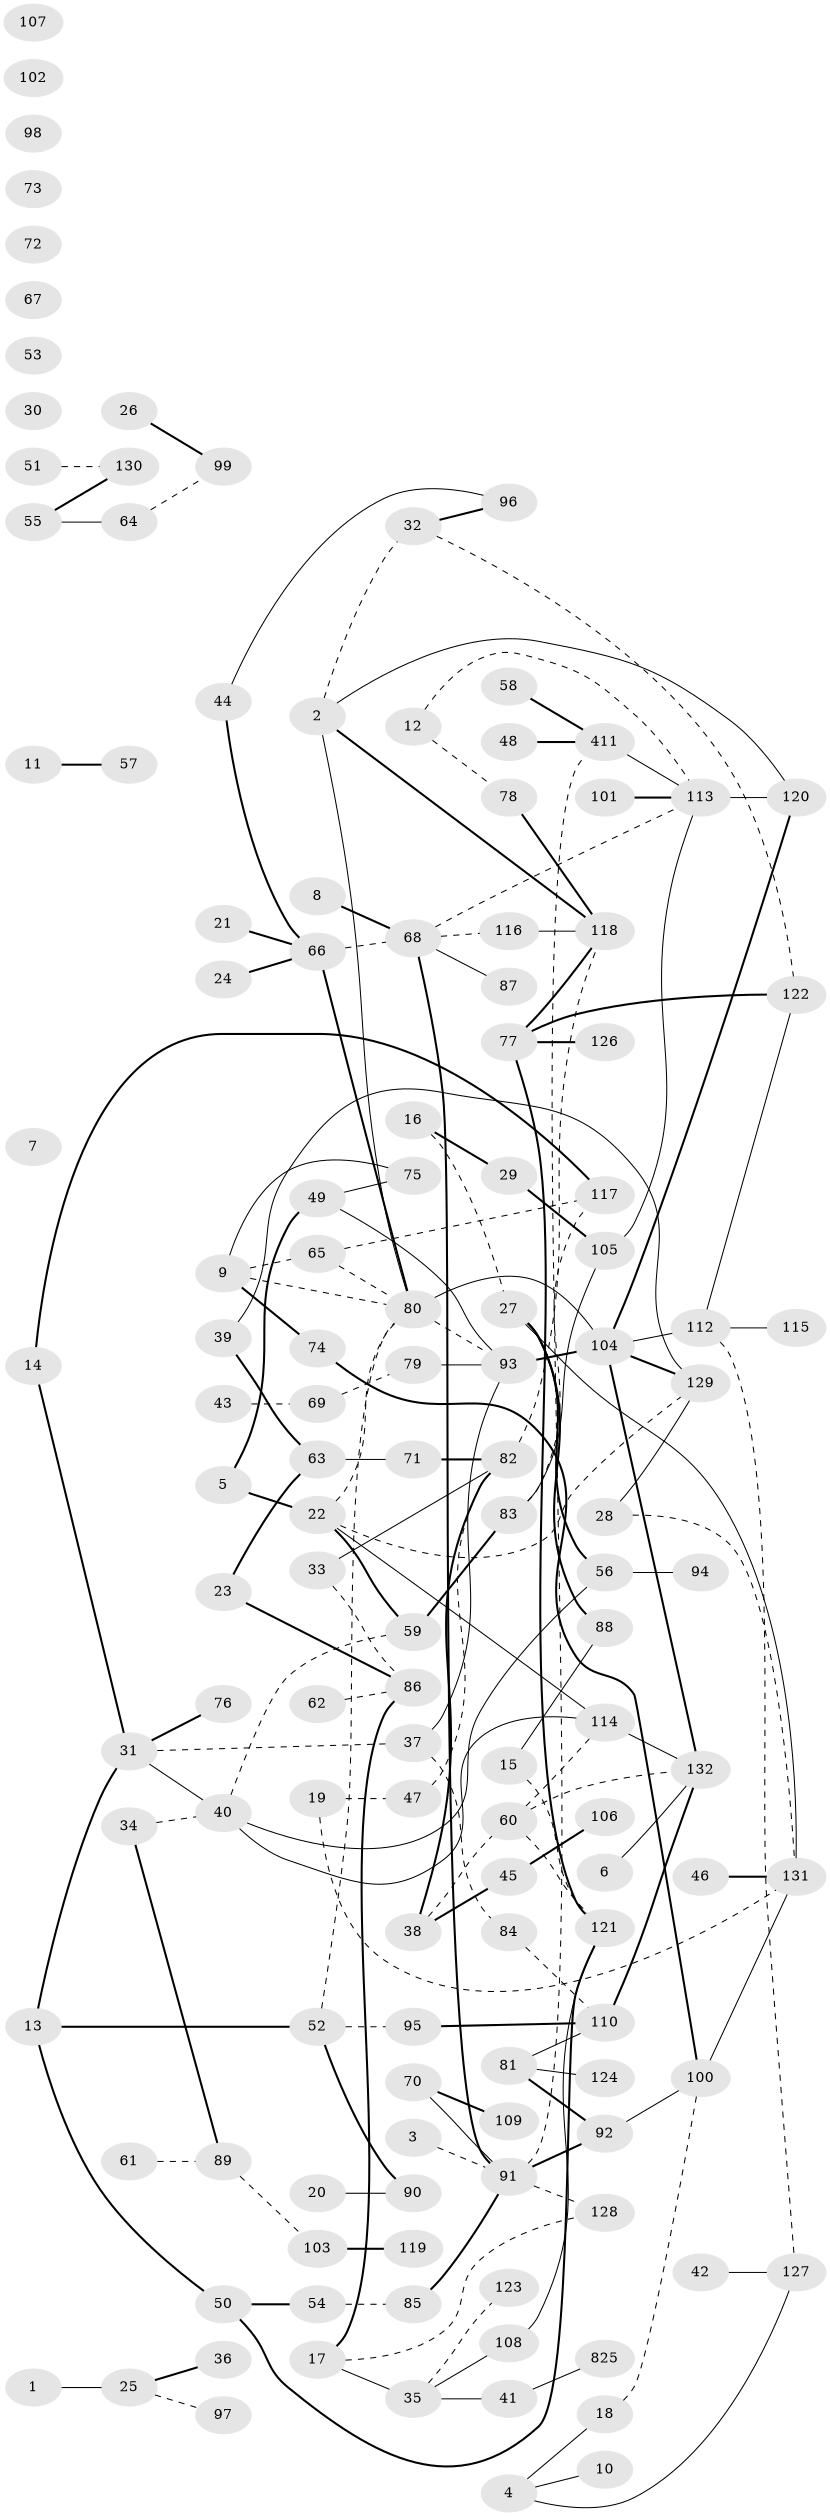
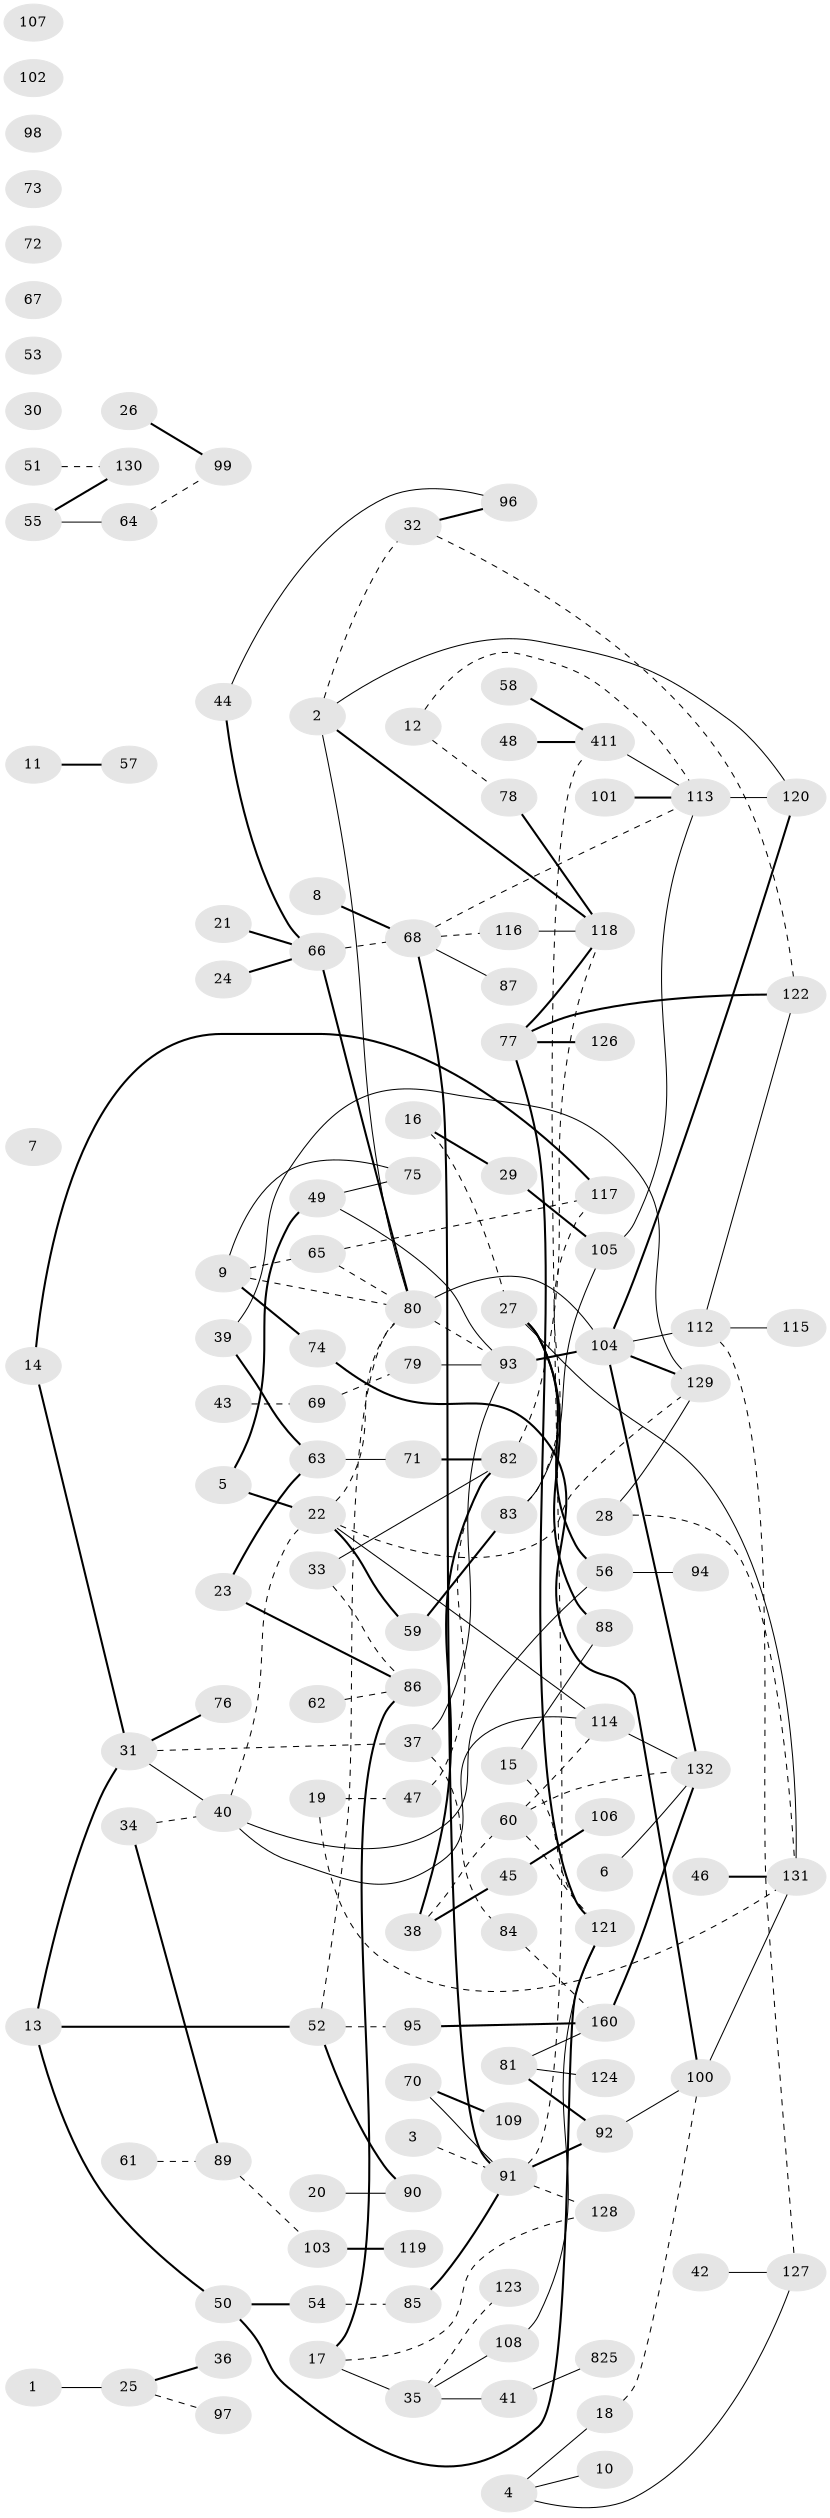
edge "59" -- "40": now "22" -- "40"
node "110": label "110" -> "160"
